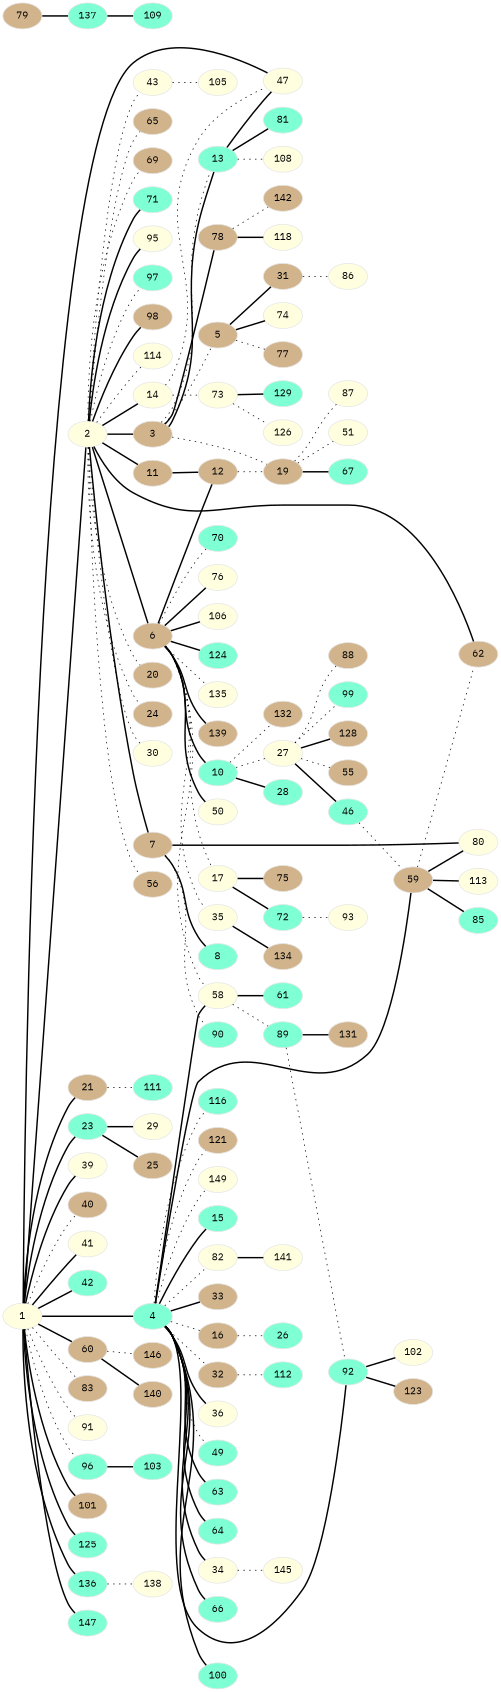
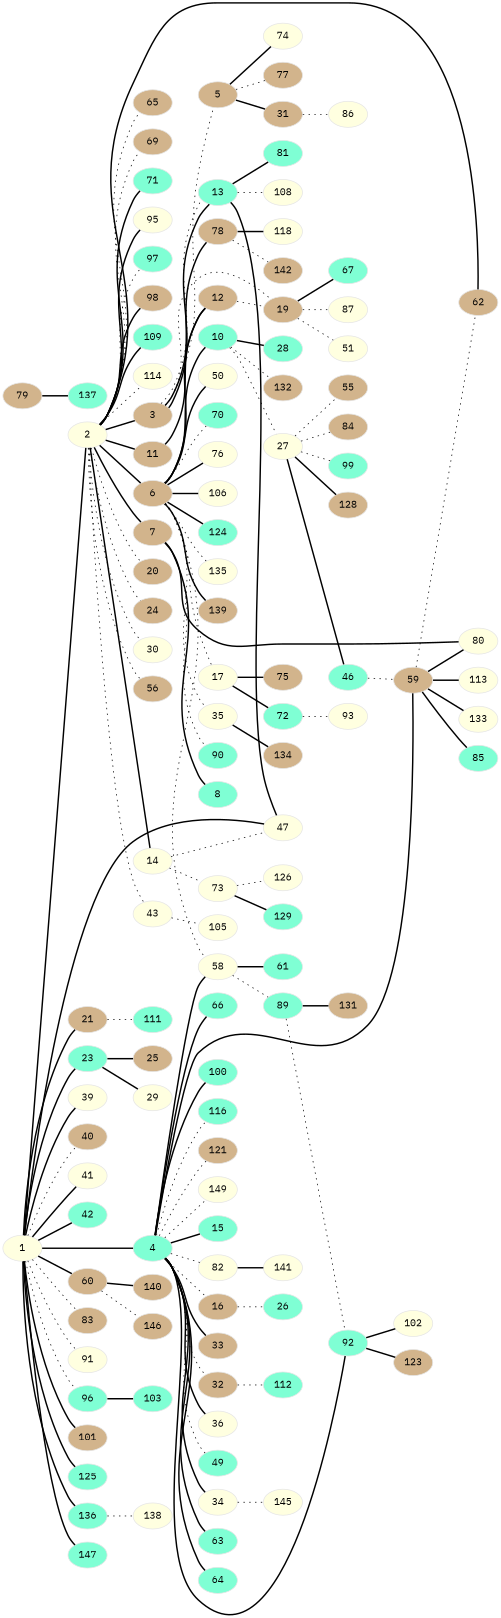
edge "137" -- "109": now "2" -- "109"
node "88": label "88" -> "84"
node "133": added
